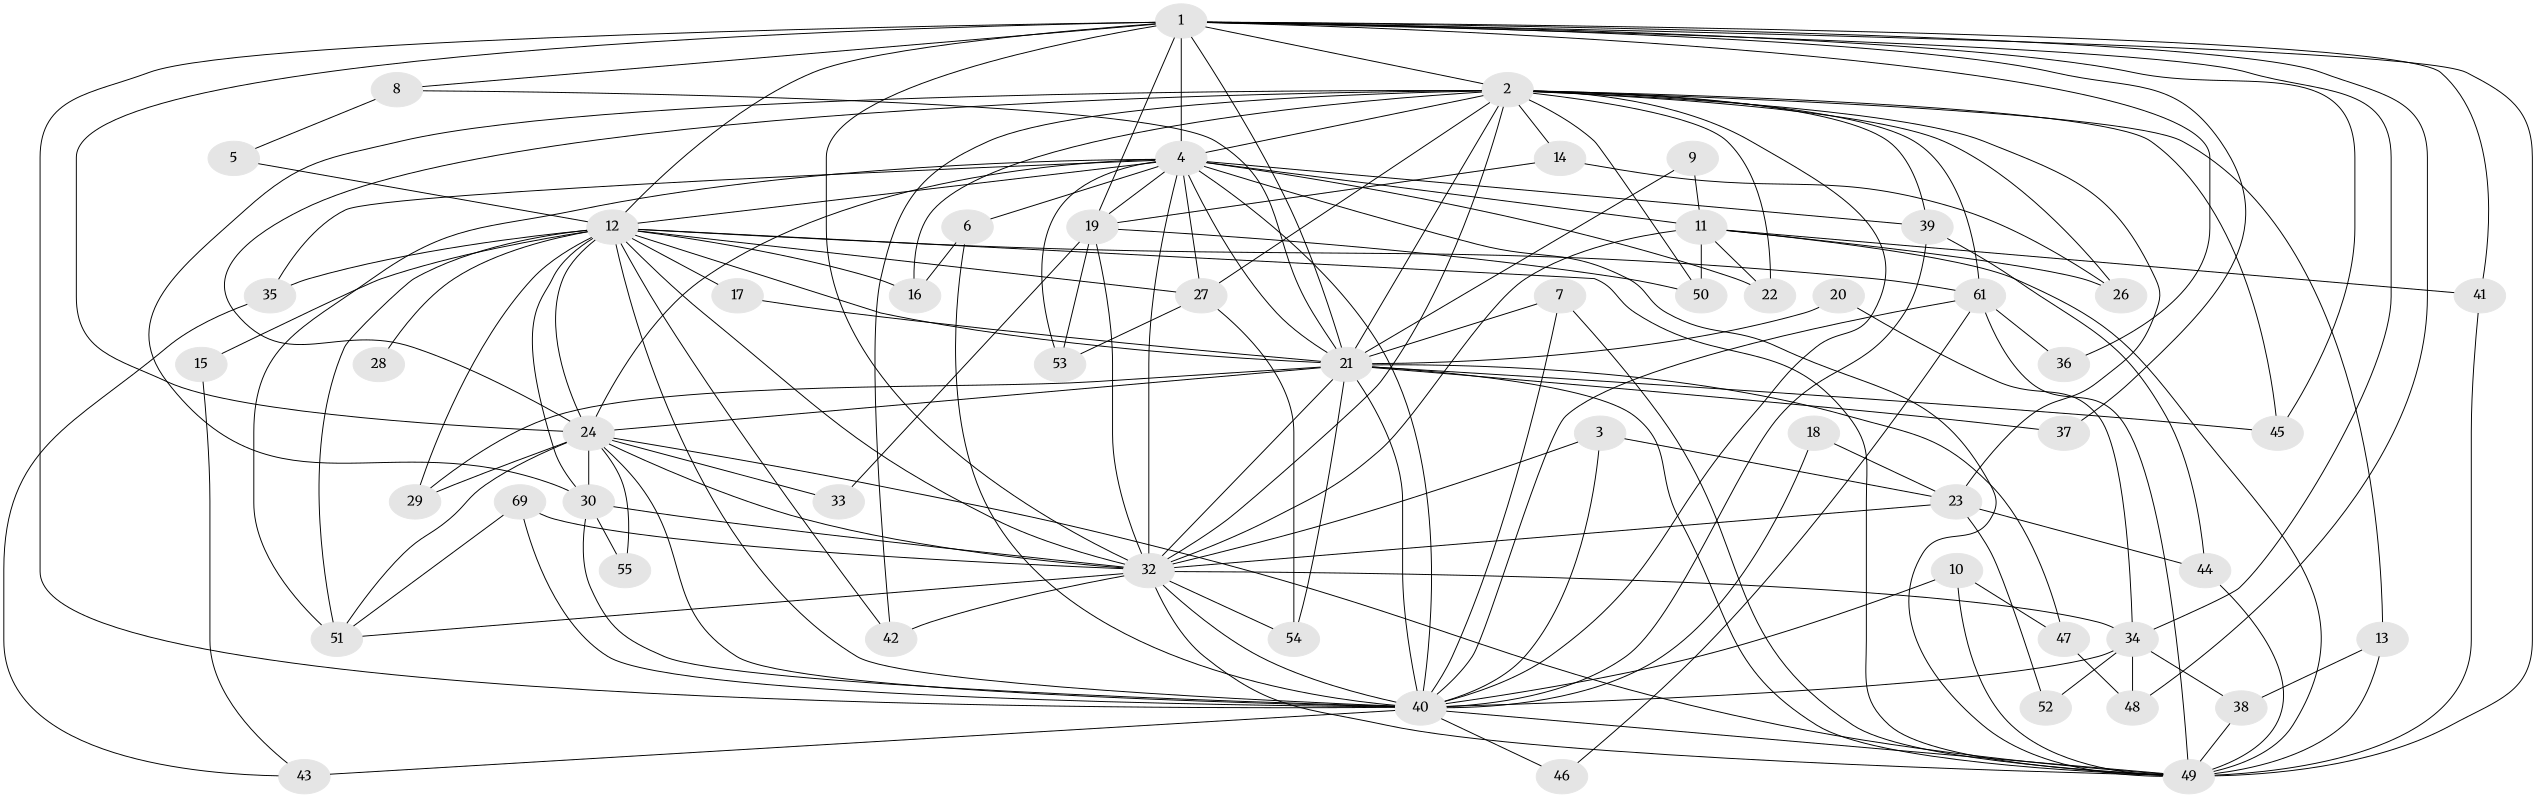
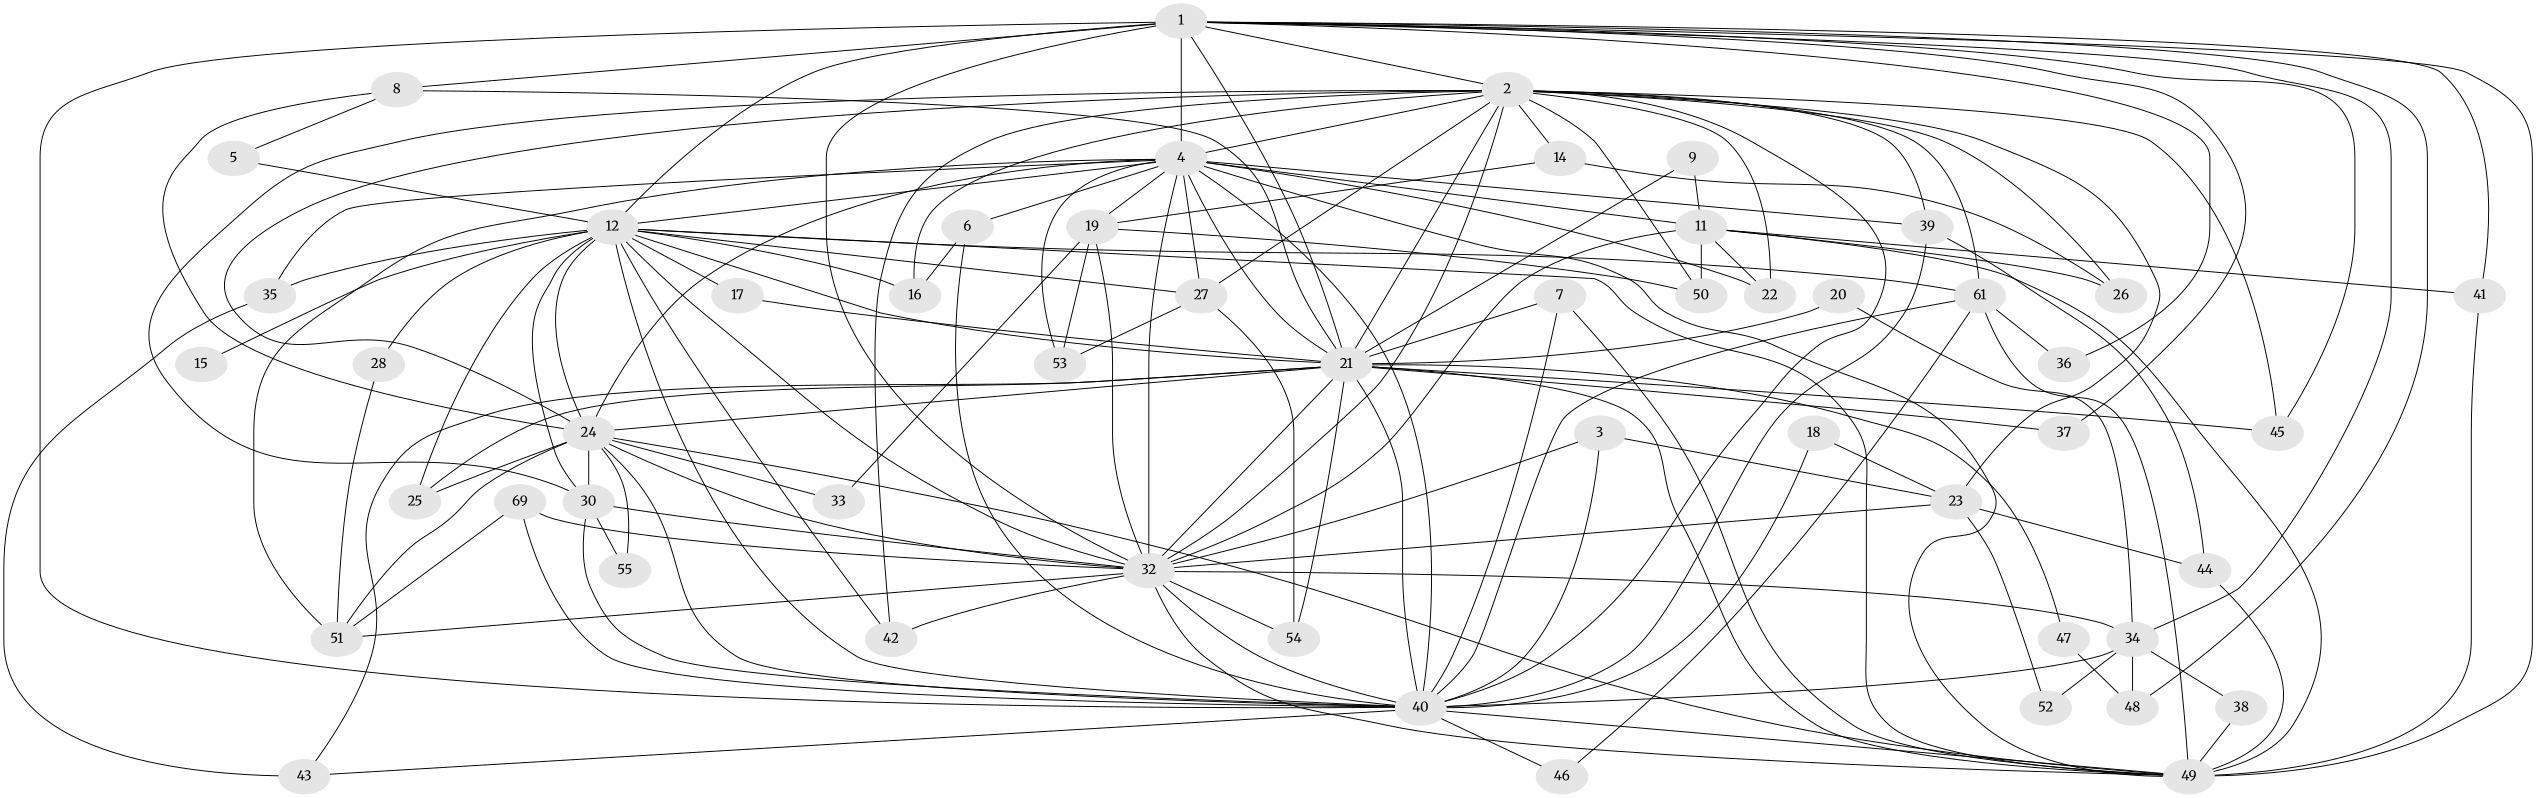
edge "1" -- "24": now "8" -- "24"
edge "1" -- "19": removed
edge "12" -- "51": now "28" -- "51"
node "29": label "29" -> "25"
node "10": removed
edge "15" -- "43": now "21" -- "43"
node "13": removed
